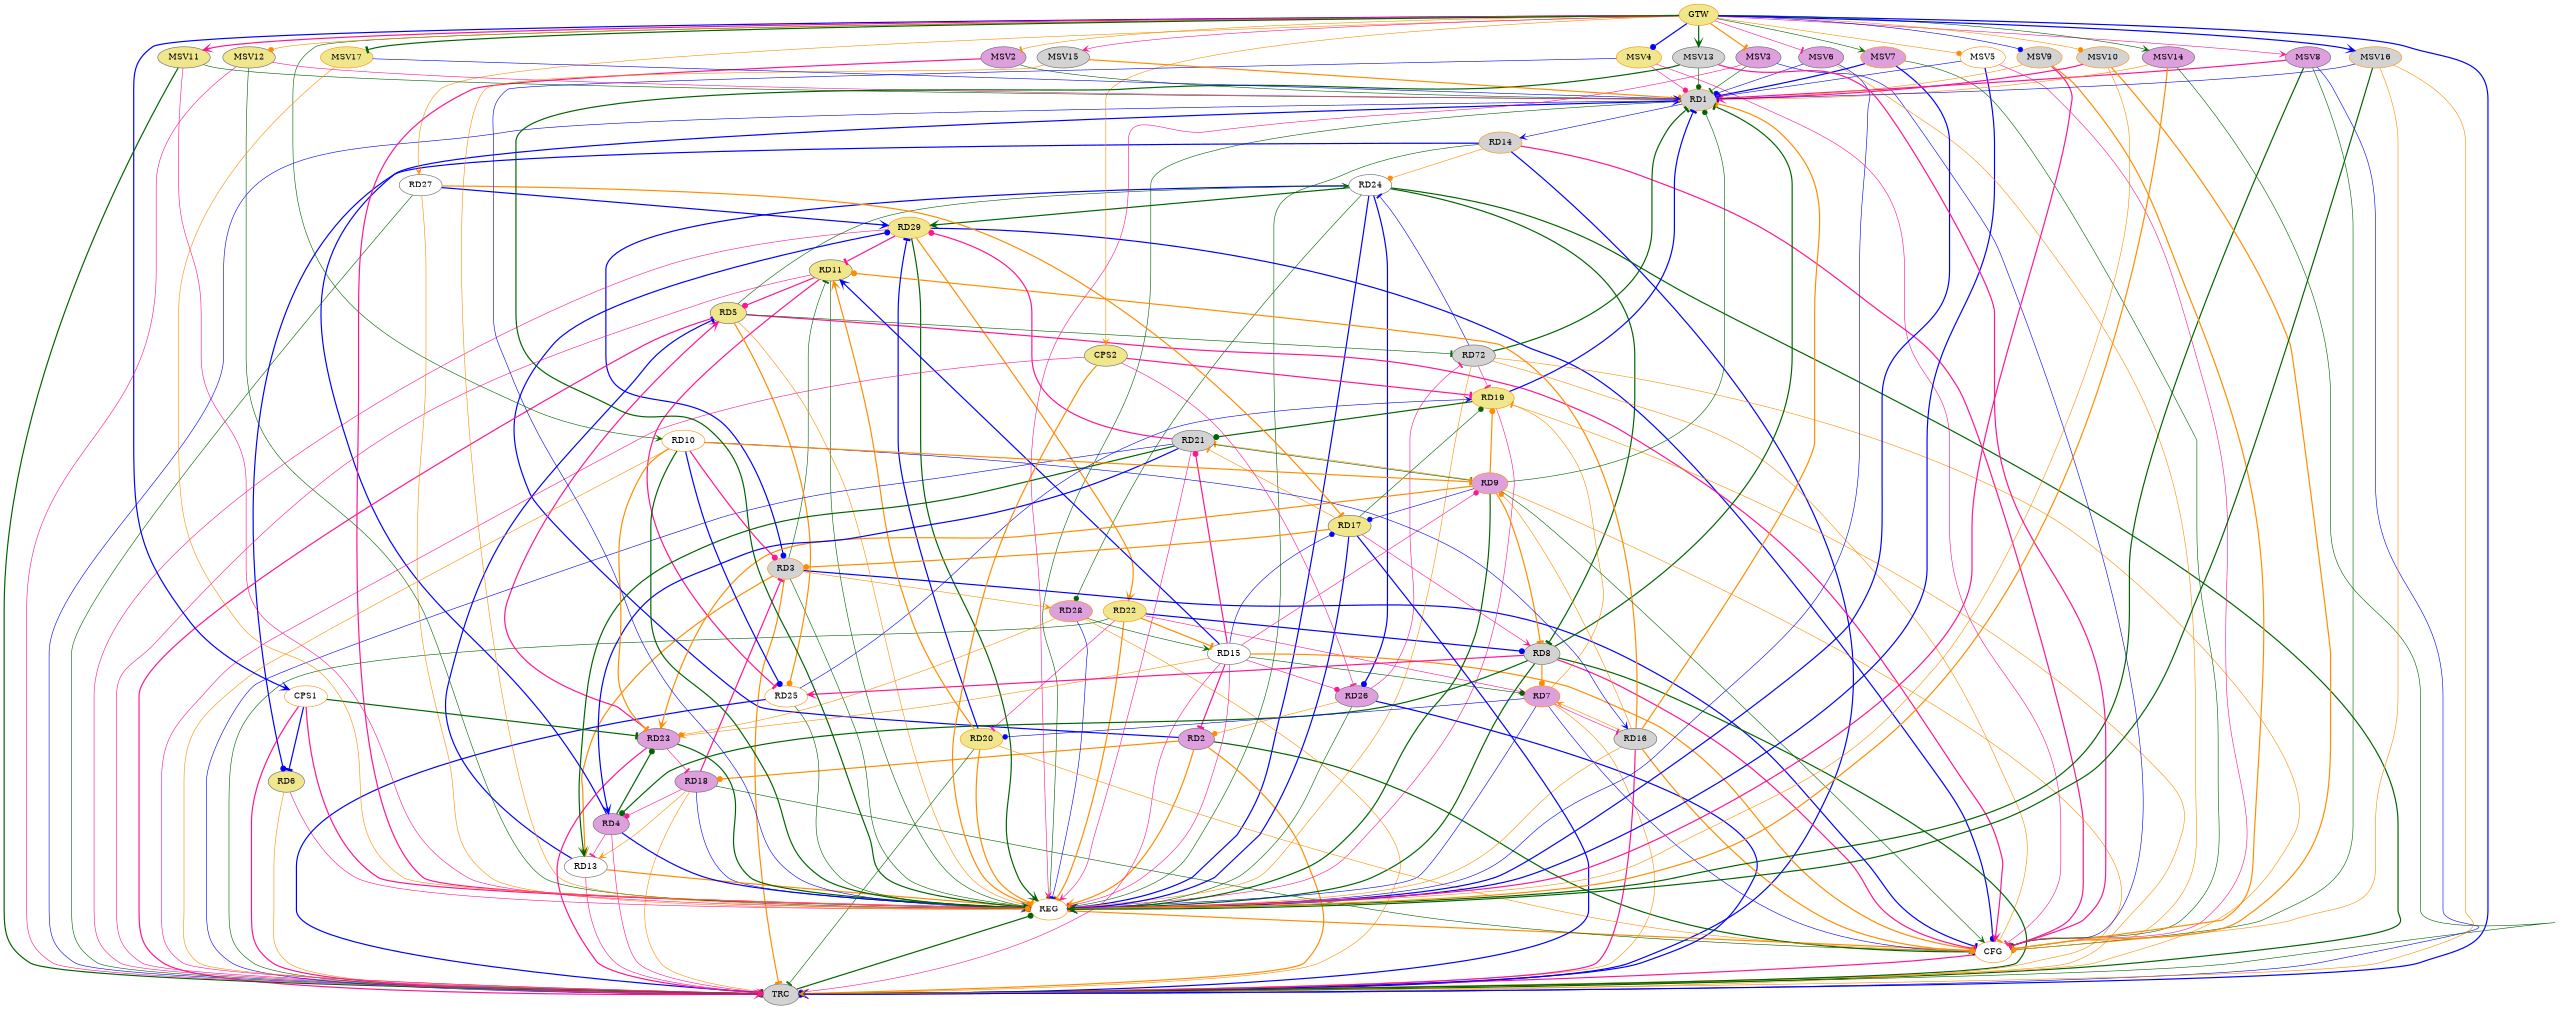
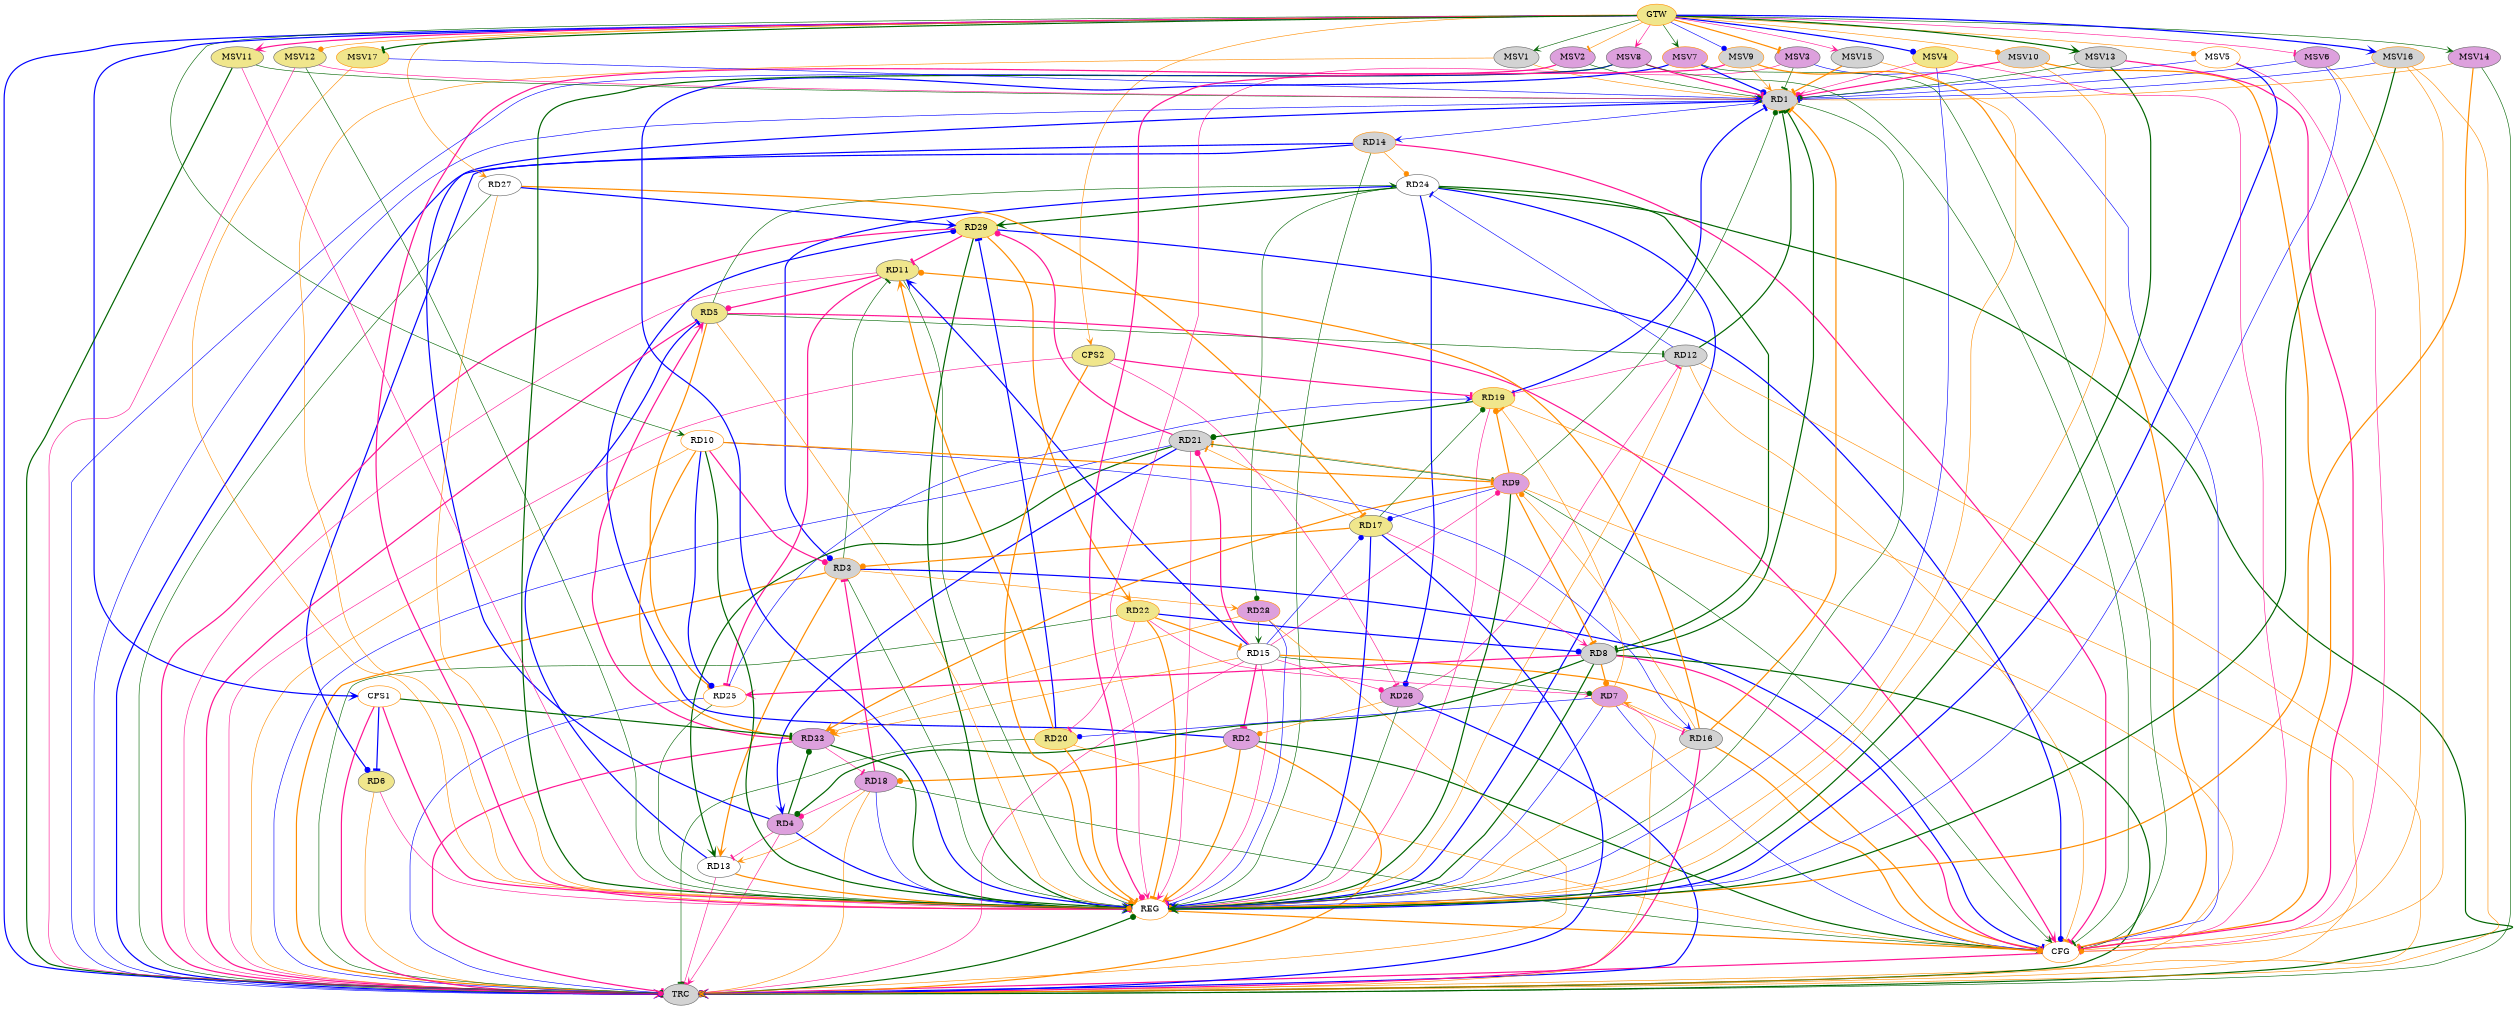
node "MSV1": added
node "RD72": label "RD72" -> "RD12"
edge "CPS2" -> "REG": arrowhead dot -> vee
edge "RD29" -> "TRC": style solid -> bold
node "RD23": label "RD23" -> "RD33"
edge "RD25" -> "TRC": style bold -> solid
